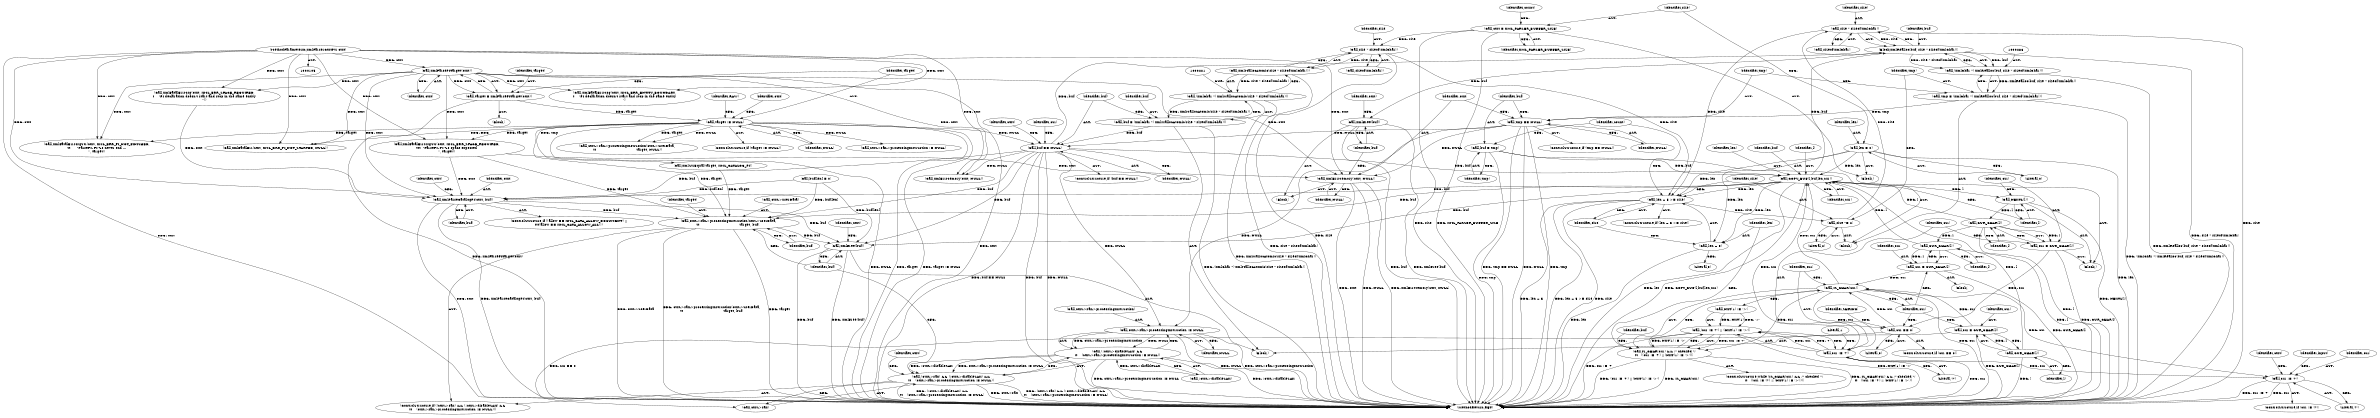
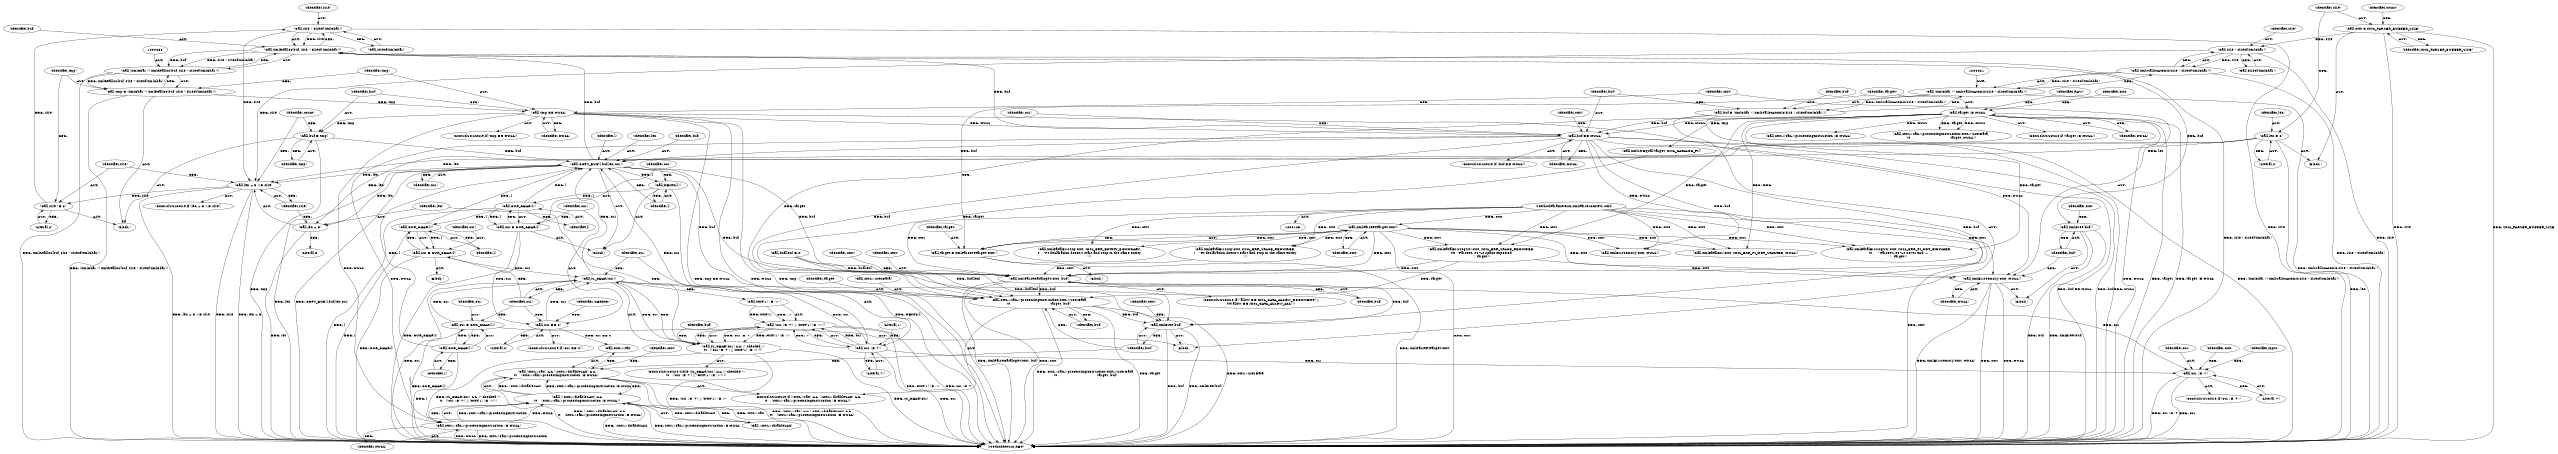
node "(Block,xmlRealloc(buf, size * sizeof(xmlChar)))": label "(Block,xmlRealloc(buf, size * sizeof(xmlChar)))" -> "(Call,xmlRealloc(buf, size * sizeof(xmlChar)))"
edge "(Call,target = xmlParsePITarget(ctxt))" -> "(Call,target != NULL)": removed, label "DDG: target"
edge "(Call,tmp == NULL)" -> "(Call,buf = tmp)": added, label "DDG: tmp"
node "(Call,ctxt->sax->processingInstruction)": removed
